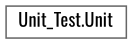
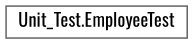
node "Unit_Test.Unit": label "Unit_Test.Unit" -> "Unit_Test.EmployeeTest"
